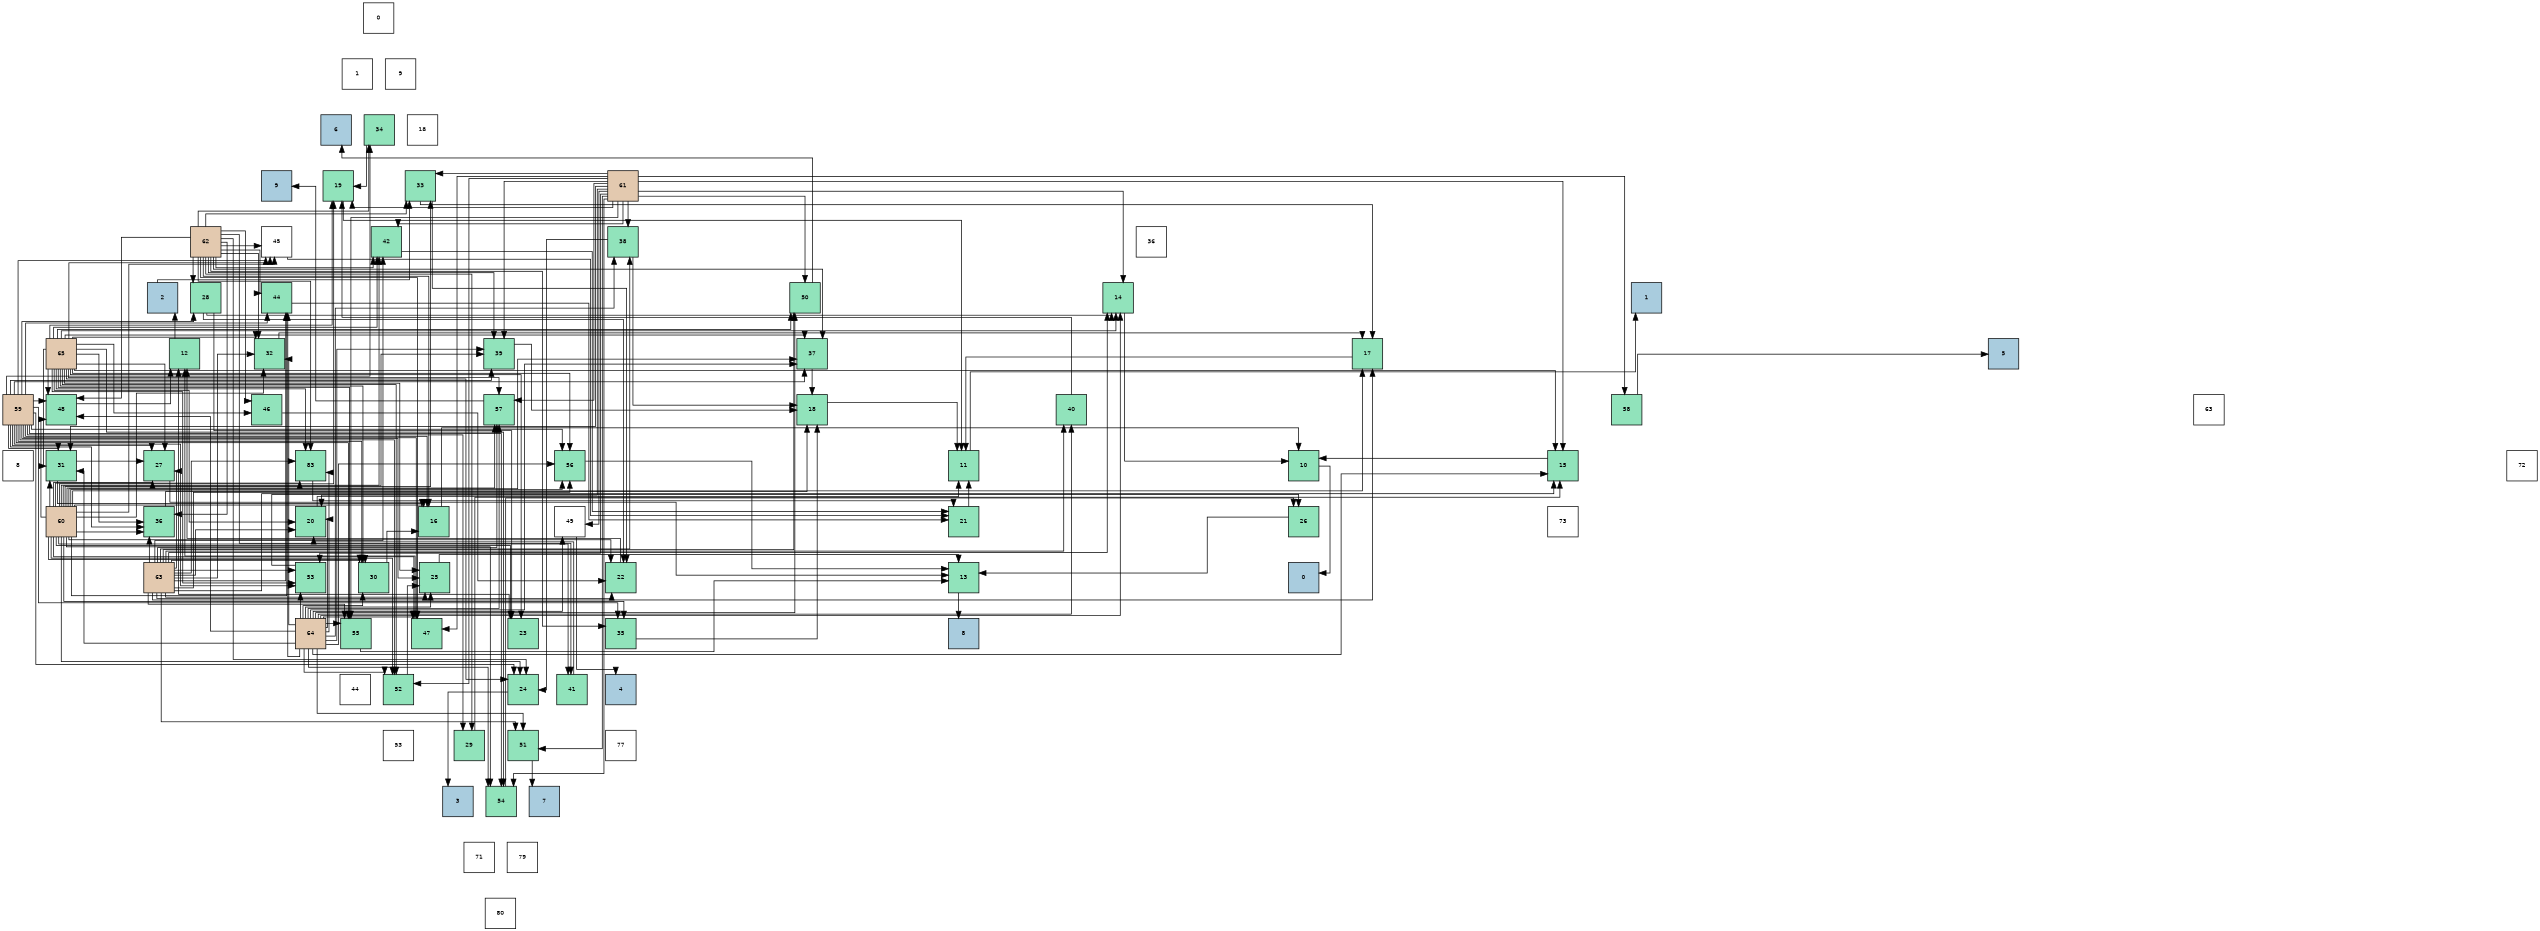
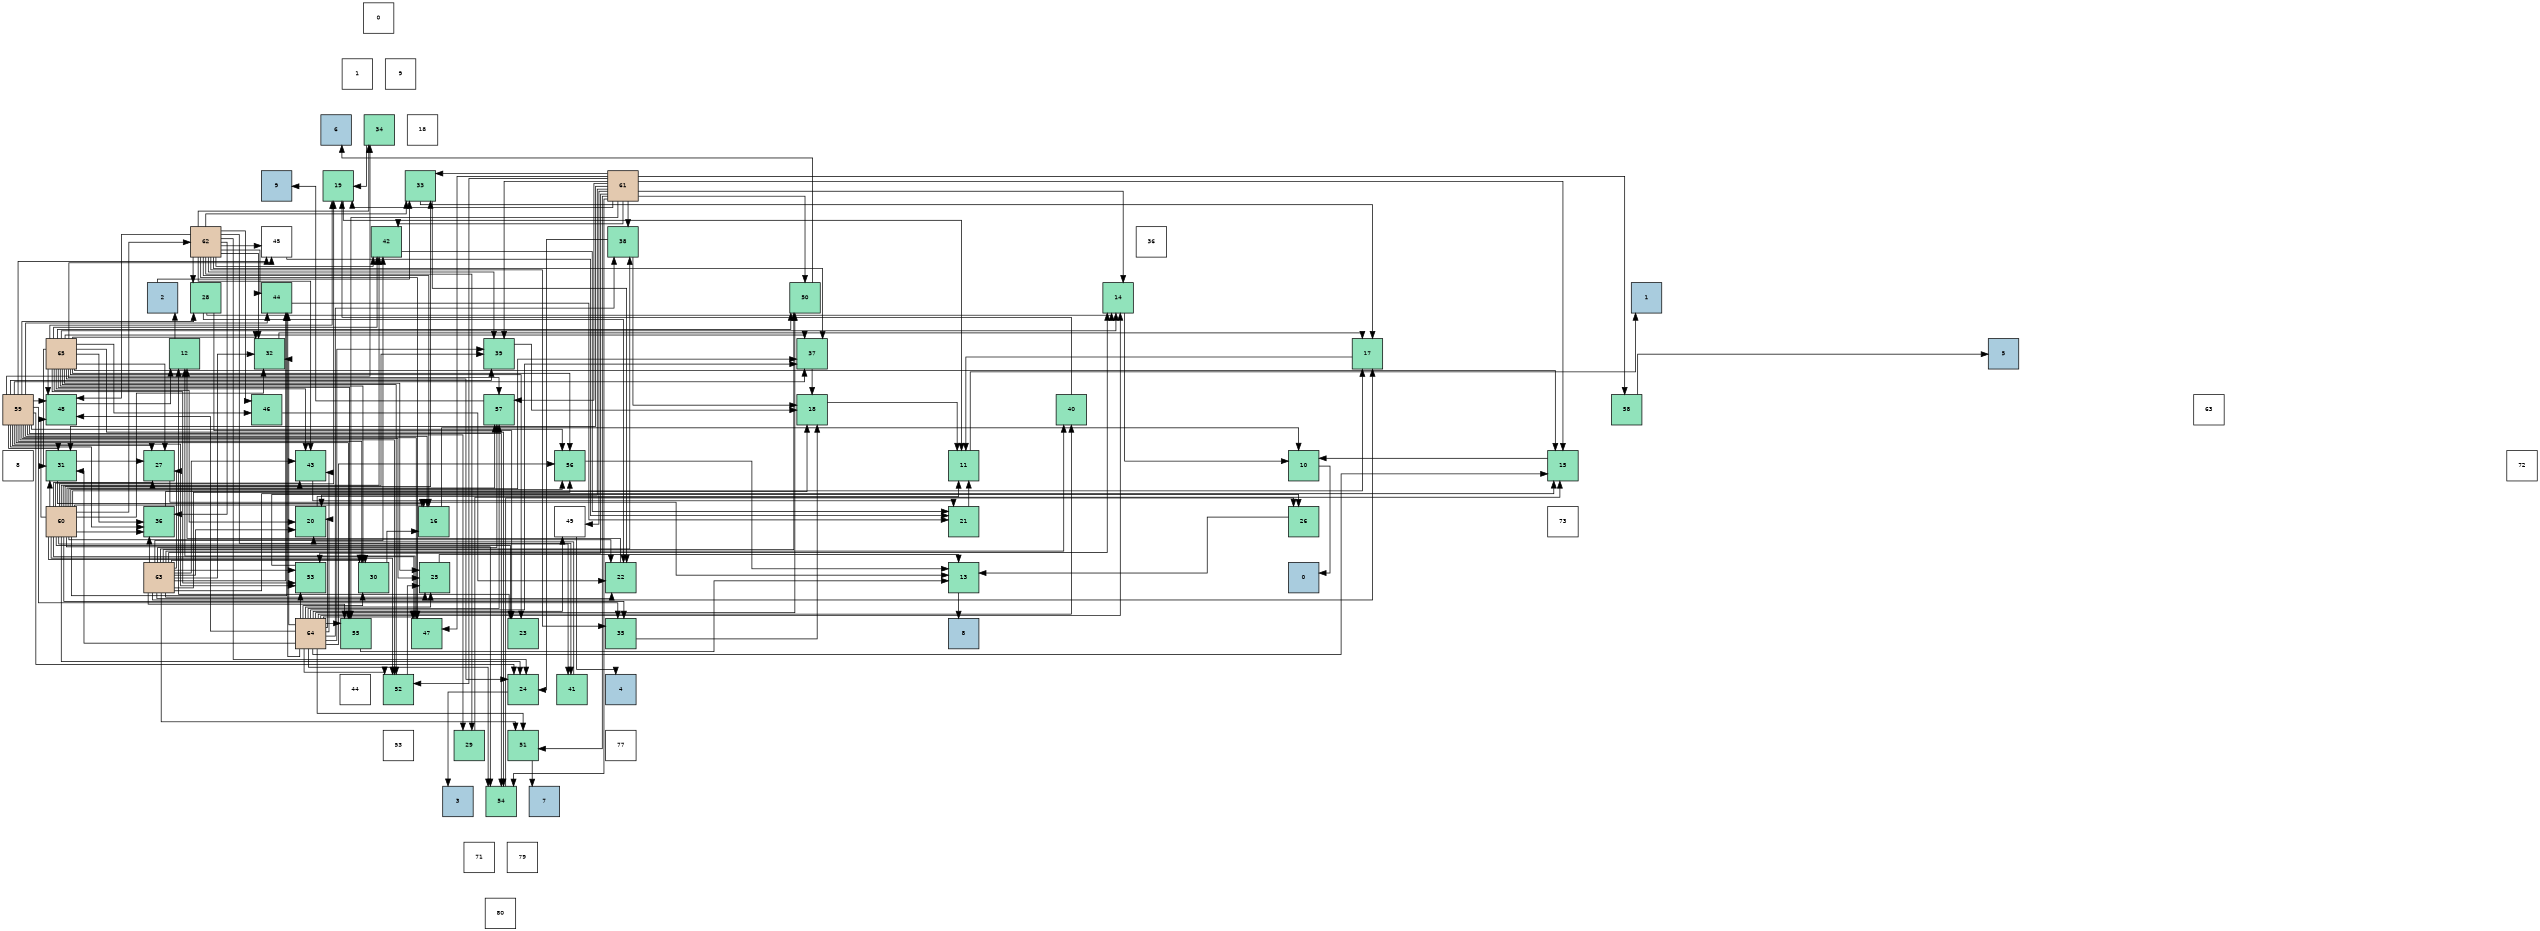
edge "60" -> "45": now "60" -> "62"
node "83": label "83" -> "43"
